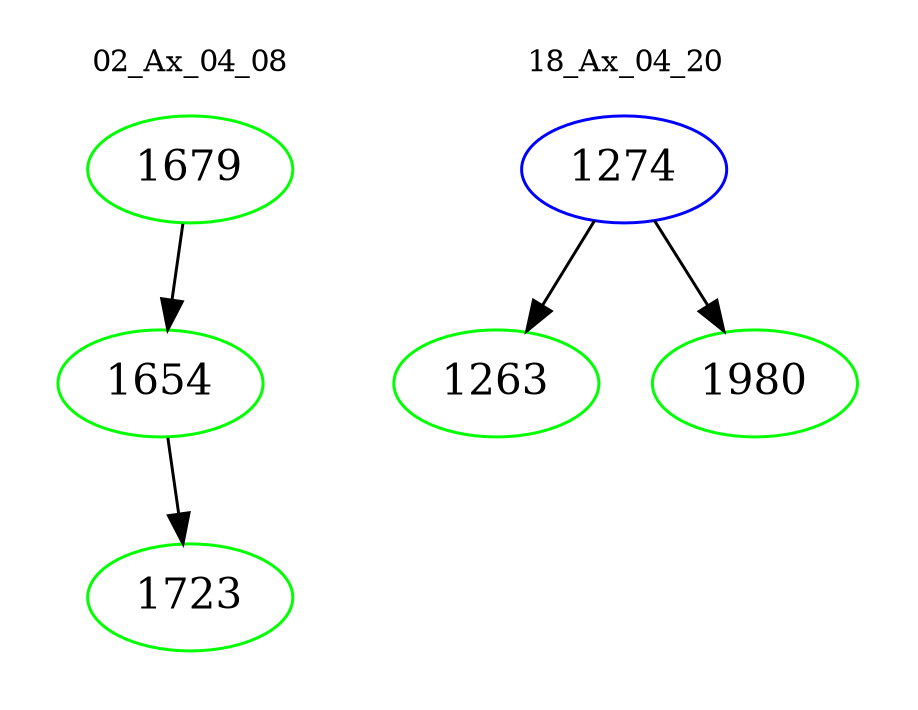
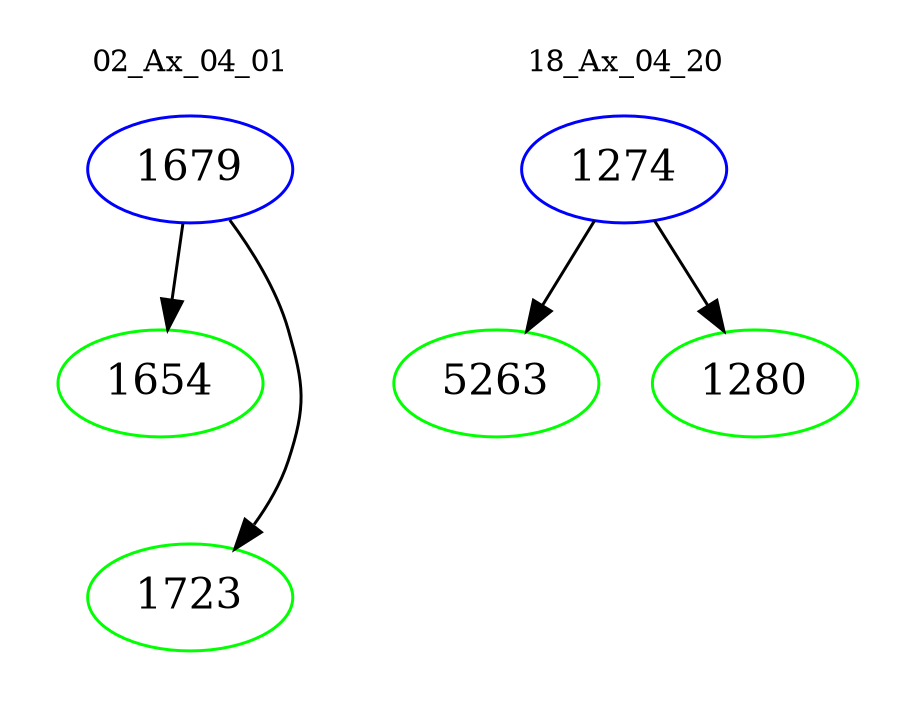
cluster "02_Ax_04_08": label "02_Ax_04_08" -> "02_Ax_04_01"
node "1679": color green -> blue
node "1263": label "1263" -> "5263"
node "1980": label "1980" -> "1280"
edge "1654" -> "1723": now "1679" -> "1723"
